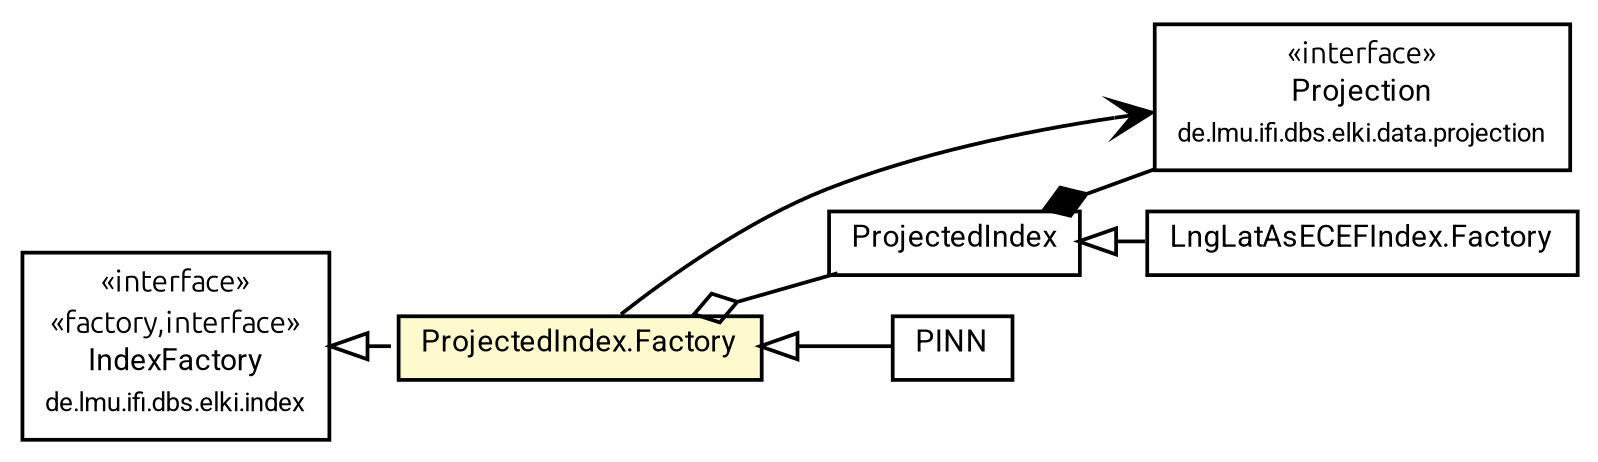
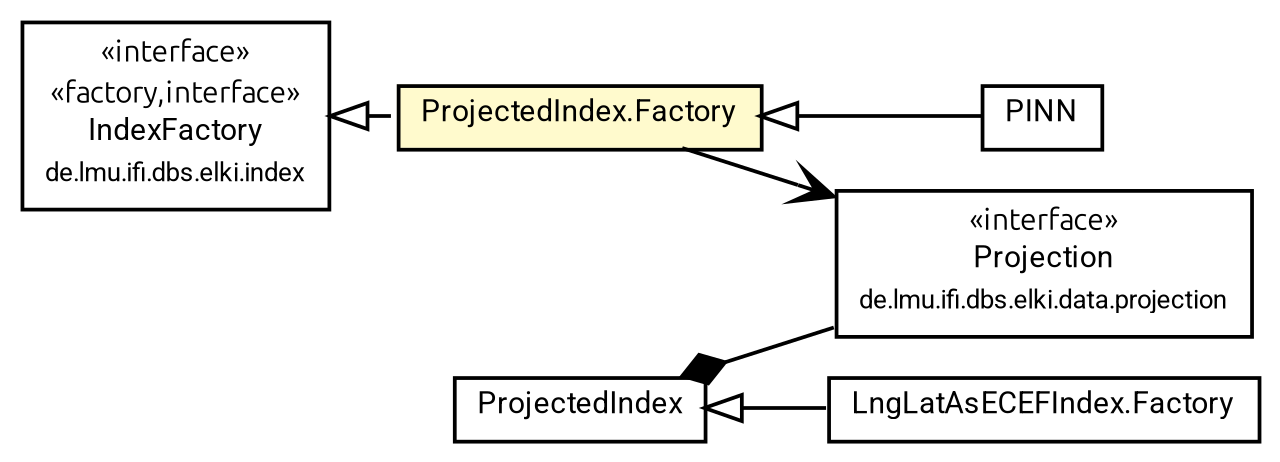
edge "ProjectedIndex" -> "ProjectedIndex.Factory": removed
